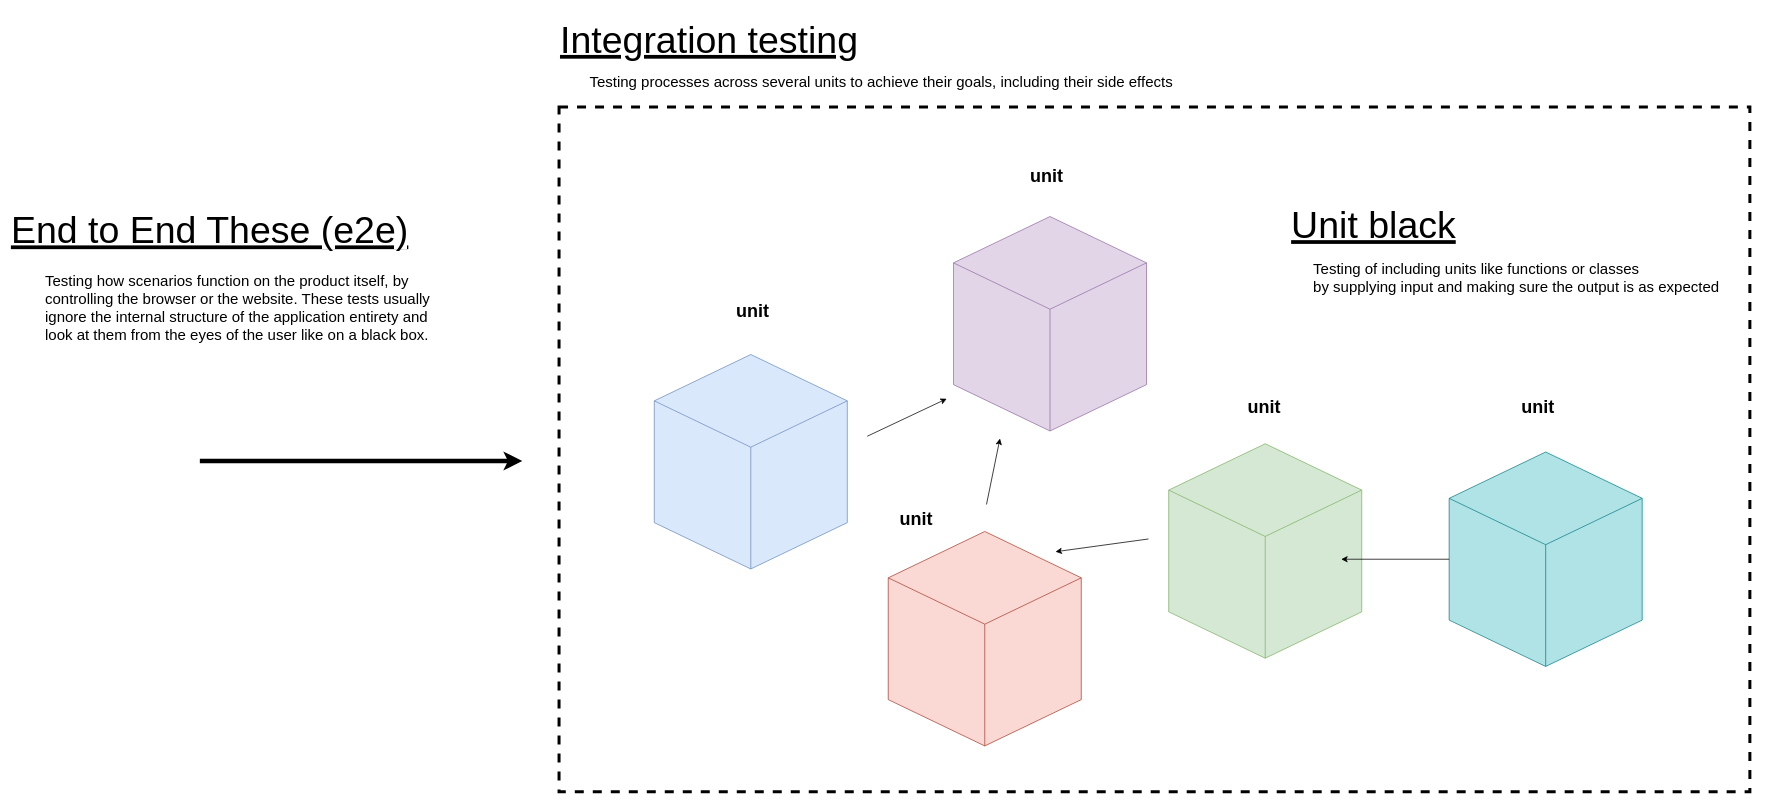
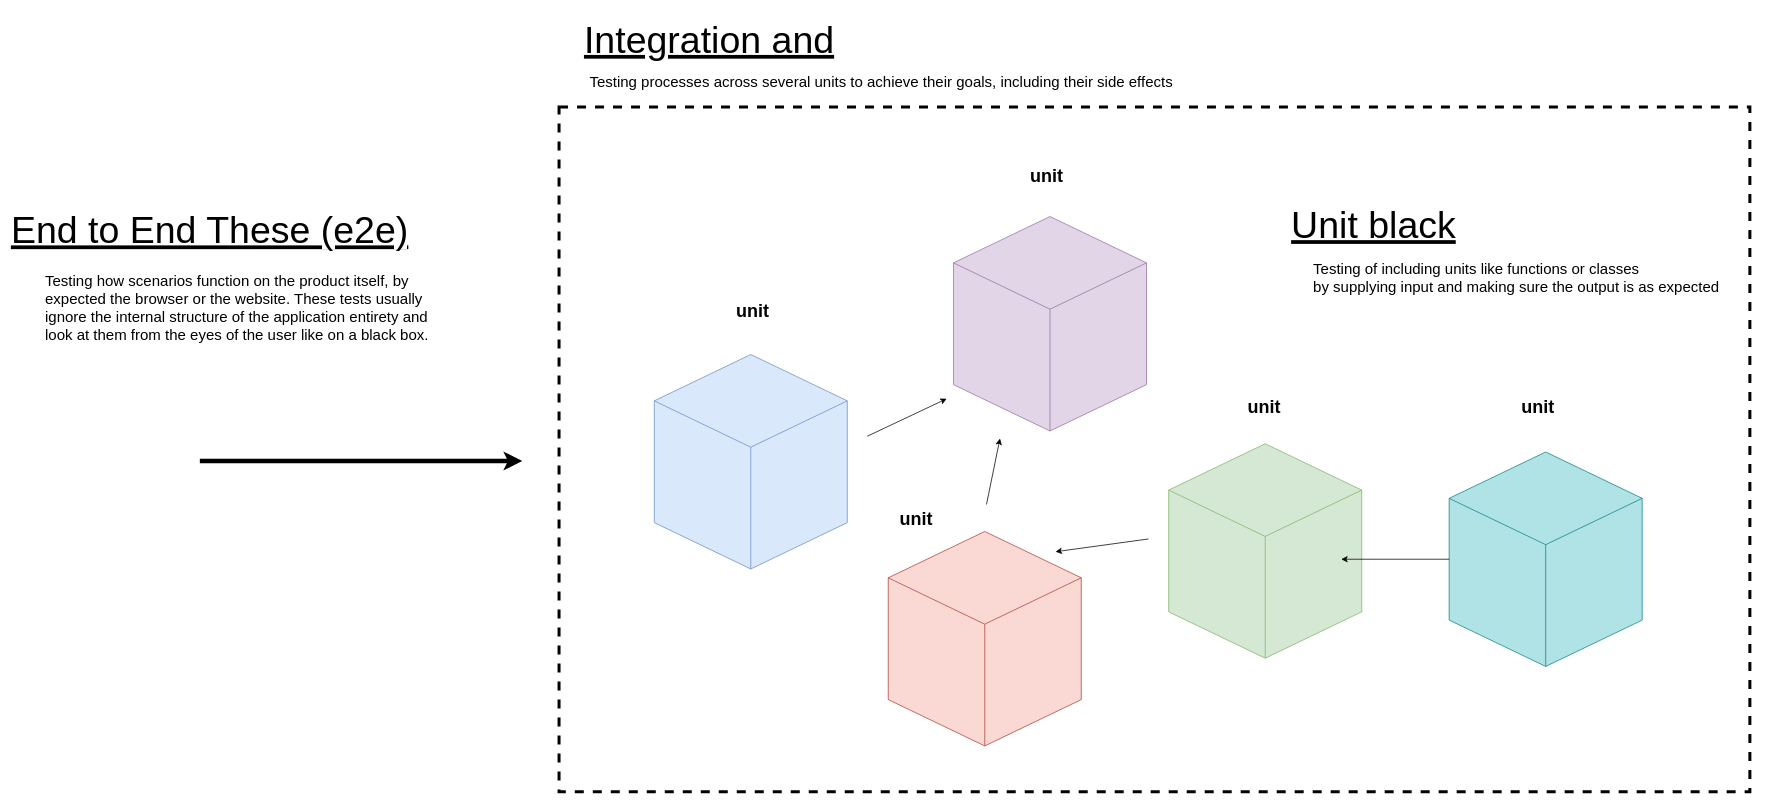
node "Integration testing": label "Integration testing" -> "Integration and"
node "Testing how scenarios function on the product itself, by controlling the browser or the website. These tests usually ignore the internal structure of the application entirety and look at them from the eyes of the user like on a black box.": label "Testing how scenarios function on the product itself, by controlling the browser or the website. These tests usually ignore the internal structure of the application entirety and look at them from the eyes of the user like on a black box." -> "Testing how scenarios function on the product itself, by expected the browser or the website. These tests usually ignore the internal structure of the application entirety and look at them from the eyes of the user like on a black box."
